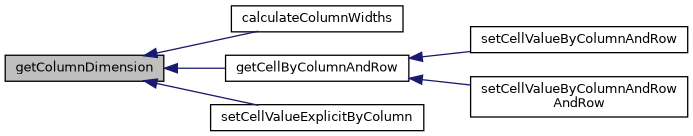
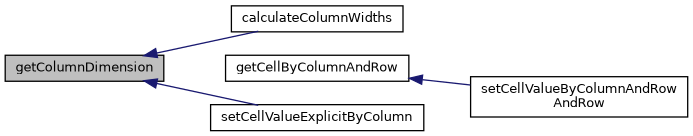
node "setCellValueByColumnAndRow": removed
edge "getCellByColumnAndRow" -> "getColumnDimension": removed
